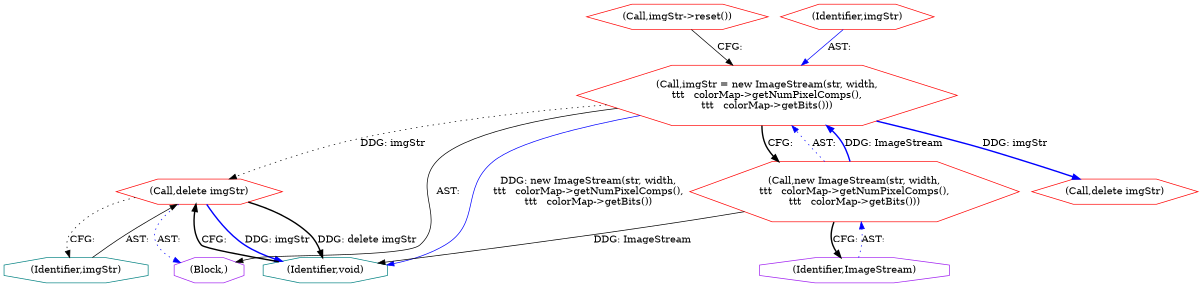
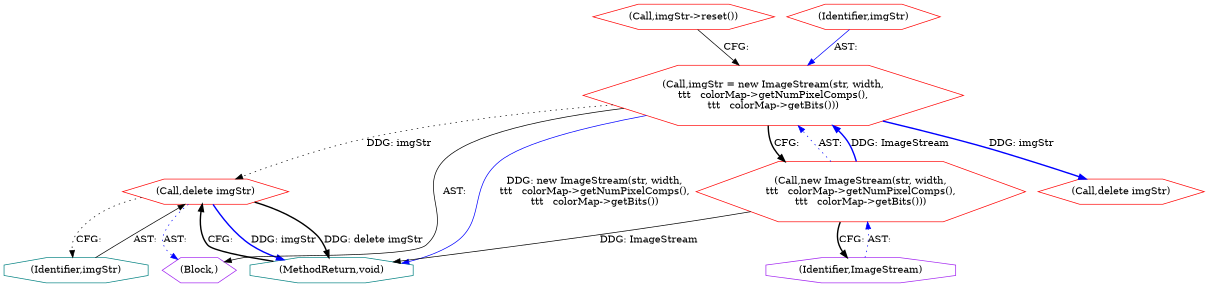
node "(Block,)": shape octagon -> hexagon
node "(Identifier,void)": label "(Identifier,void)" -> "(MethodReturn,void)"
